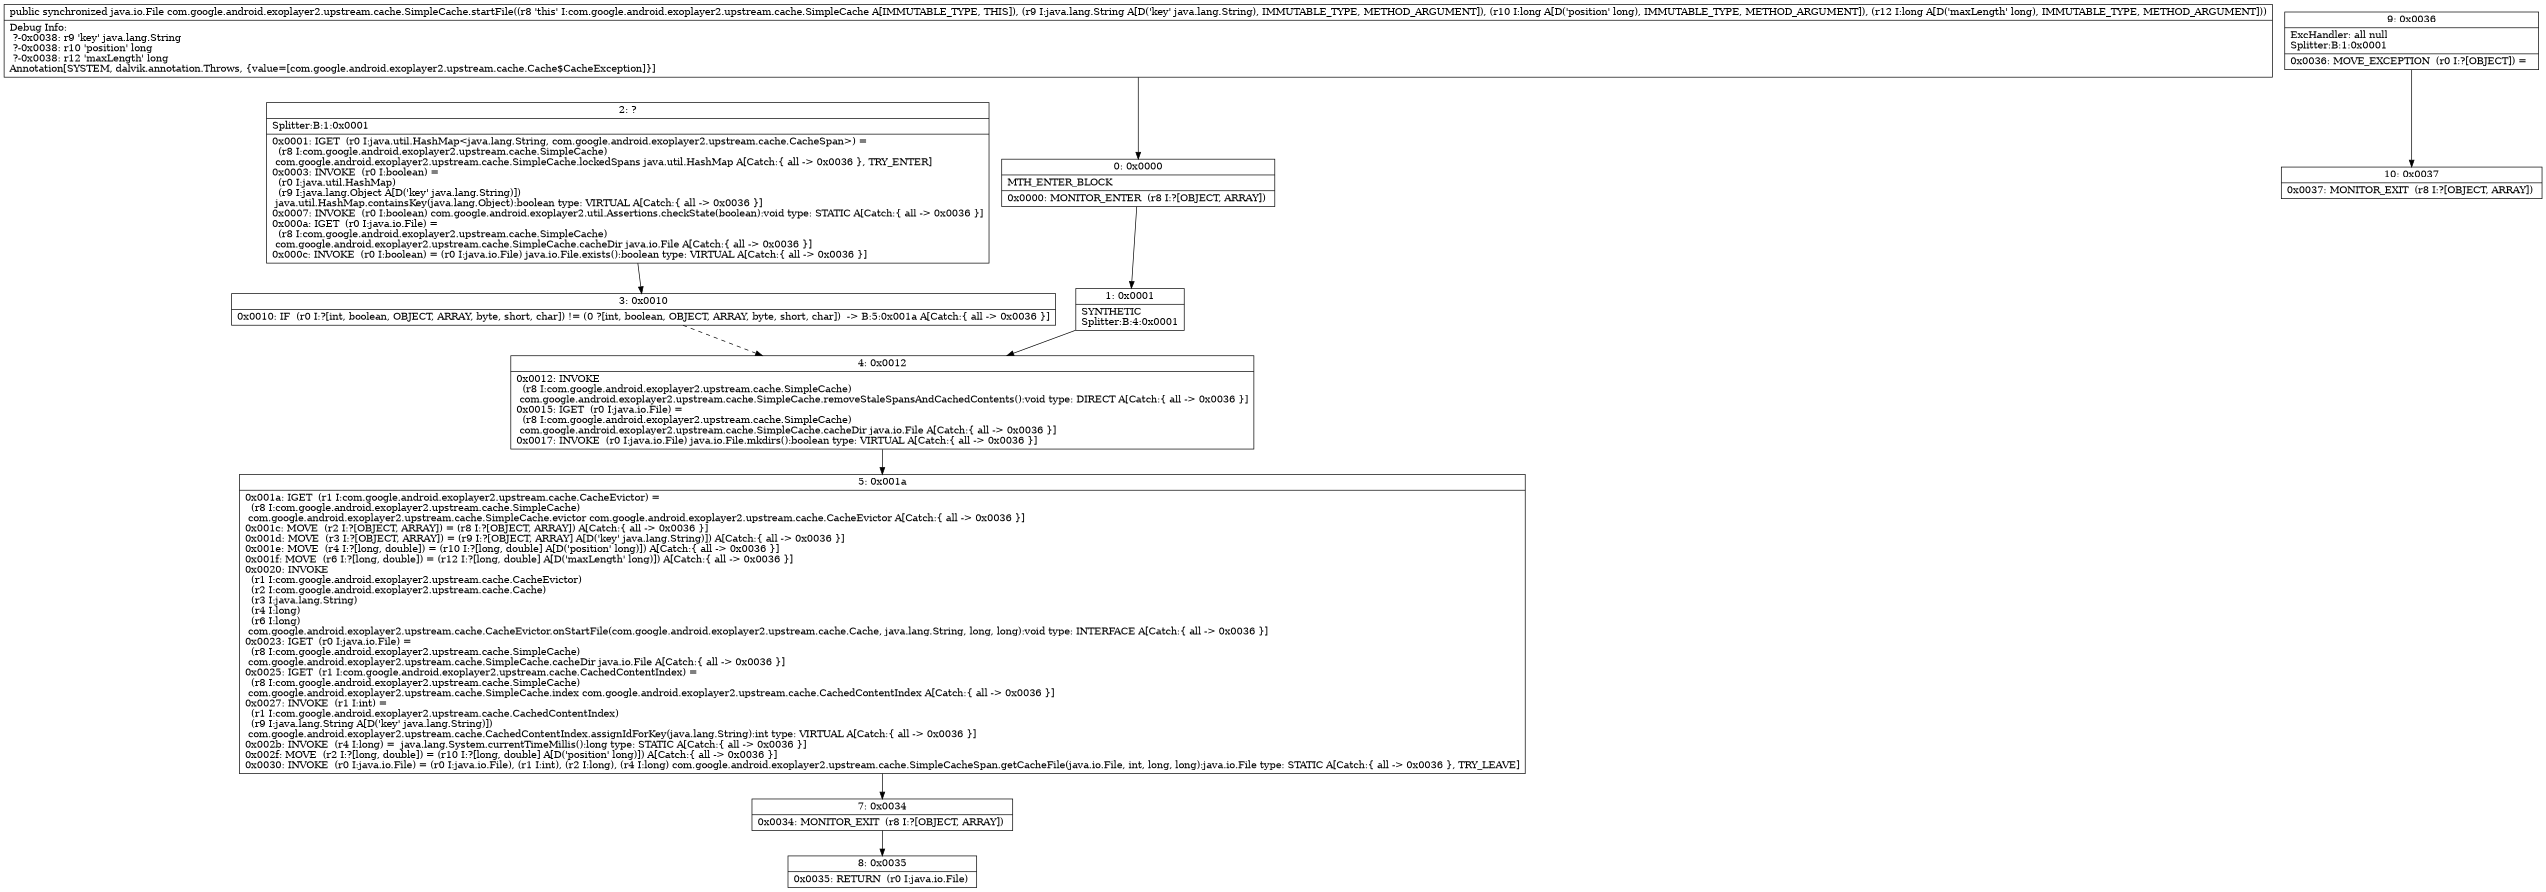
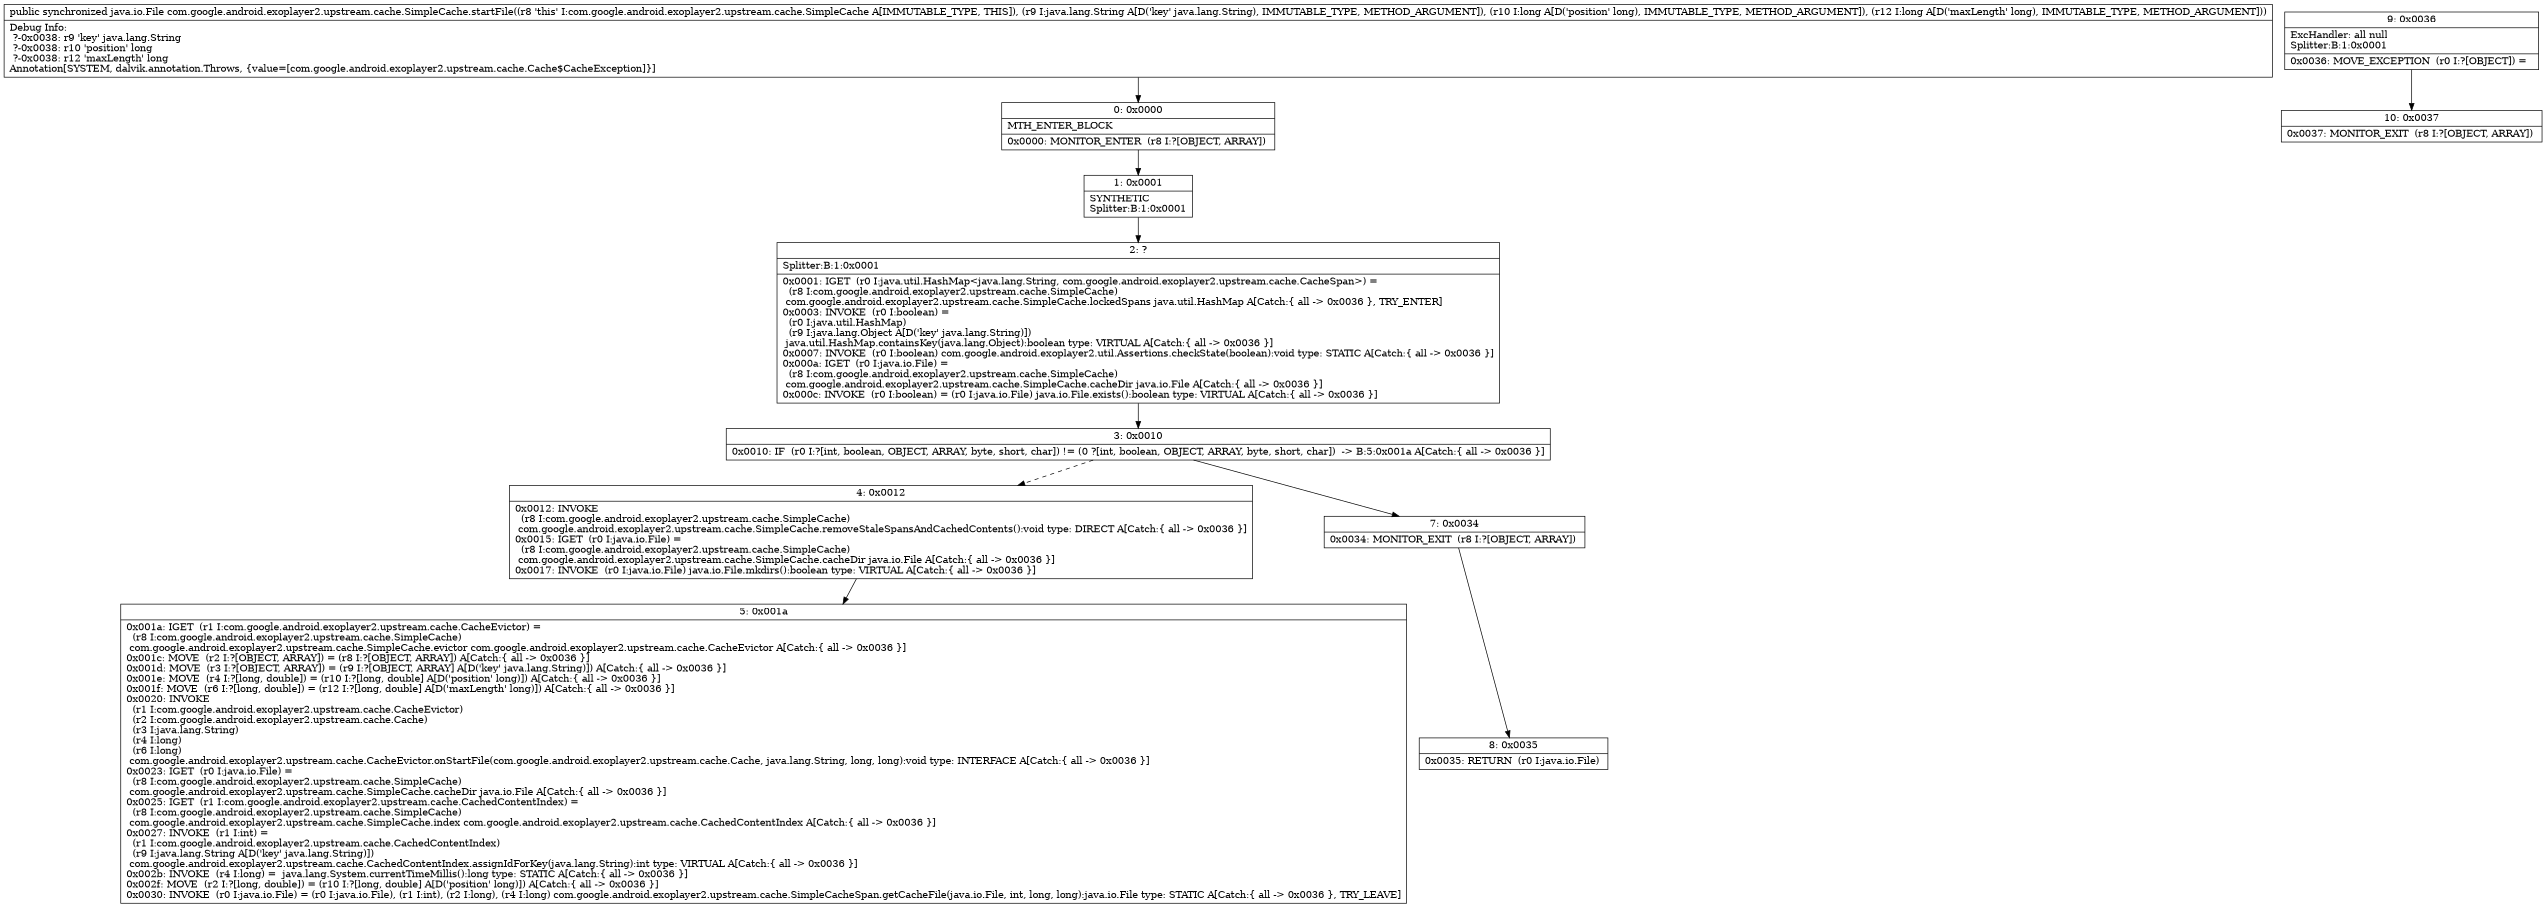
node "1: 0x0001": text "Splitter:B:4:0x0001" -> "Splitter:B:1:0x0001"
edge "1: 0x0001" -> "4: 0x0012": now "1: 0x0001" -> "2: ?"
edge "5: 0x001a" -> "7: 0x0034": now "3: 0x0010" -> "7: 0x0034"
